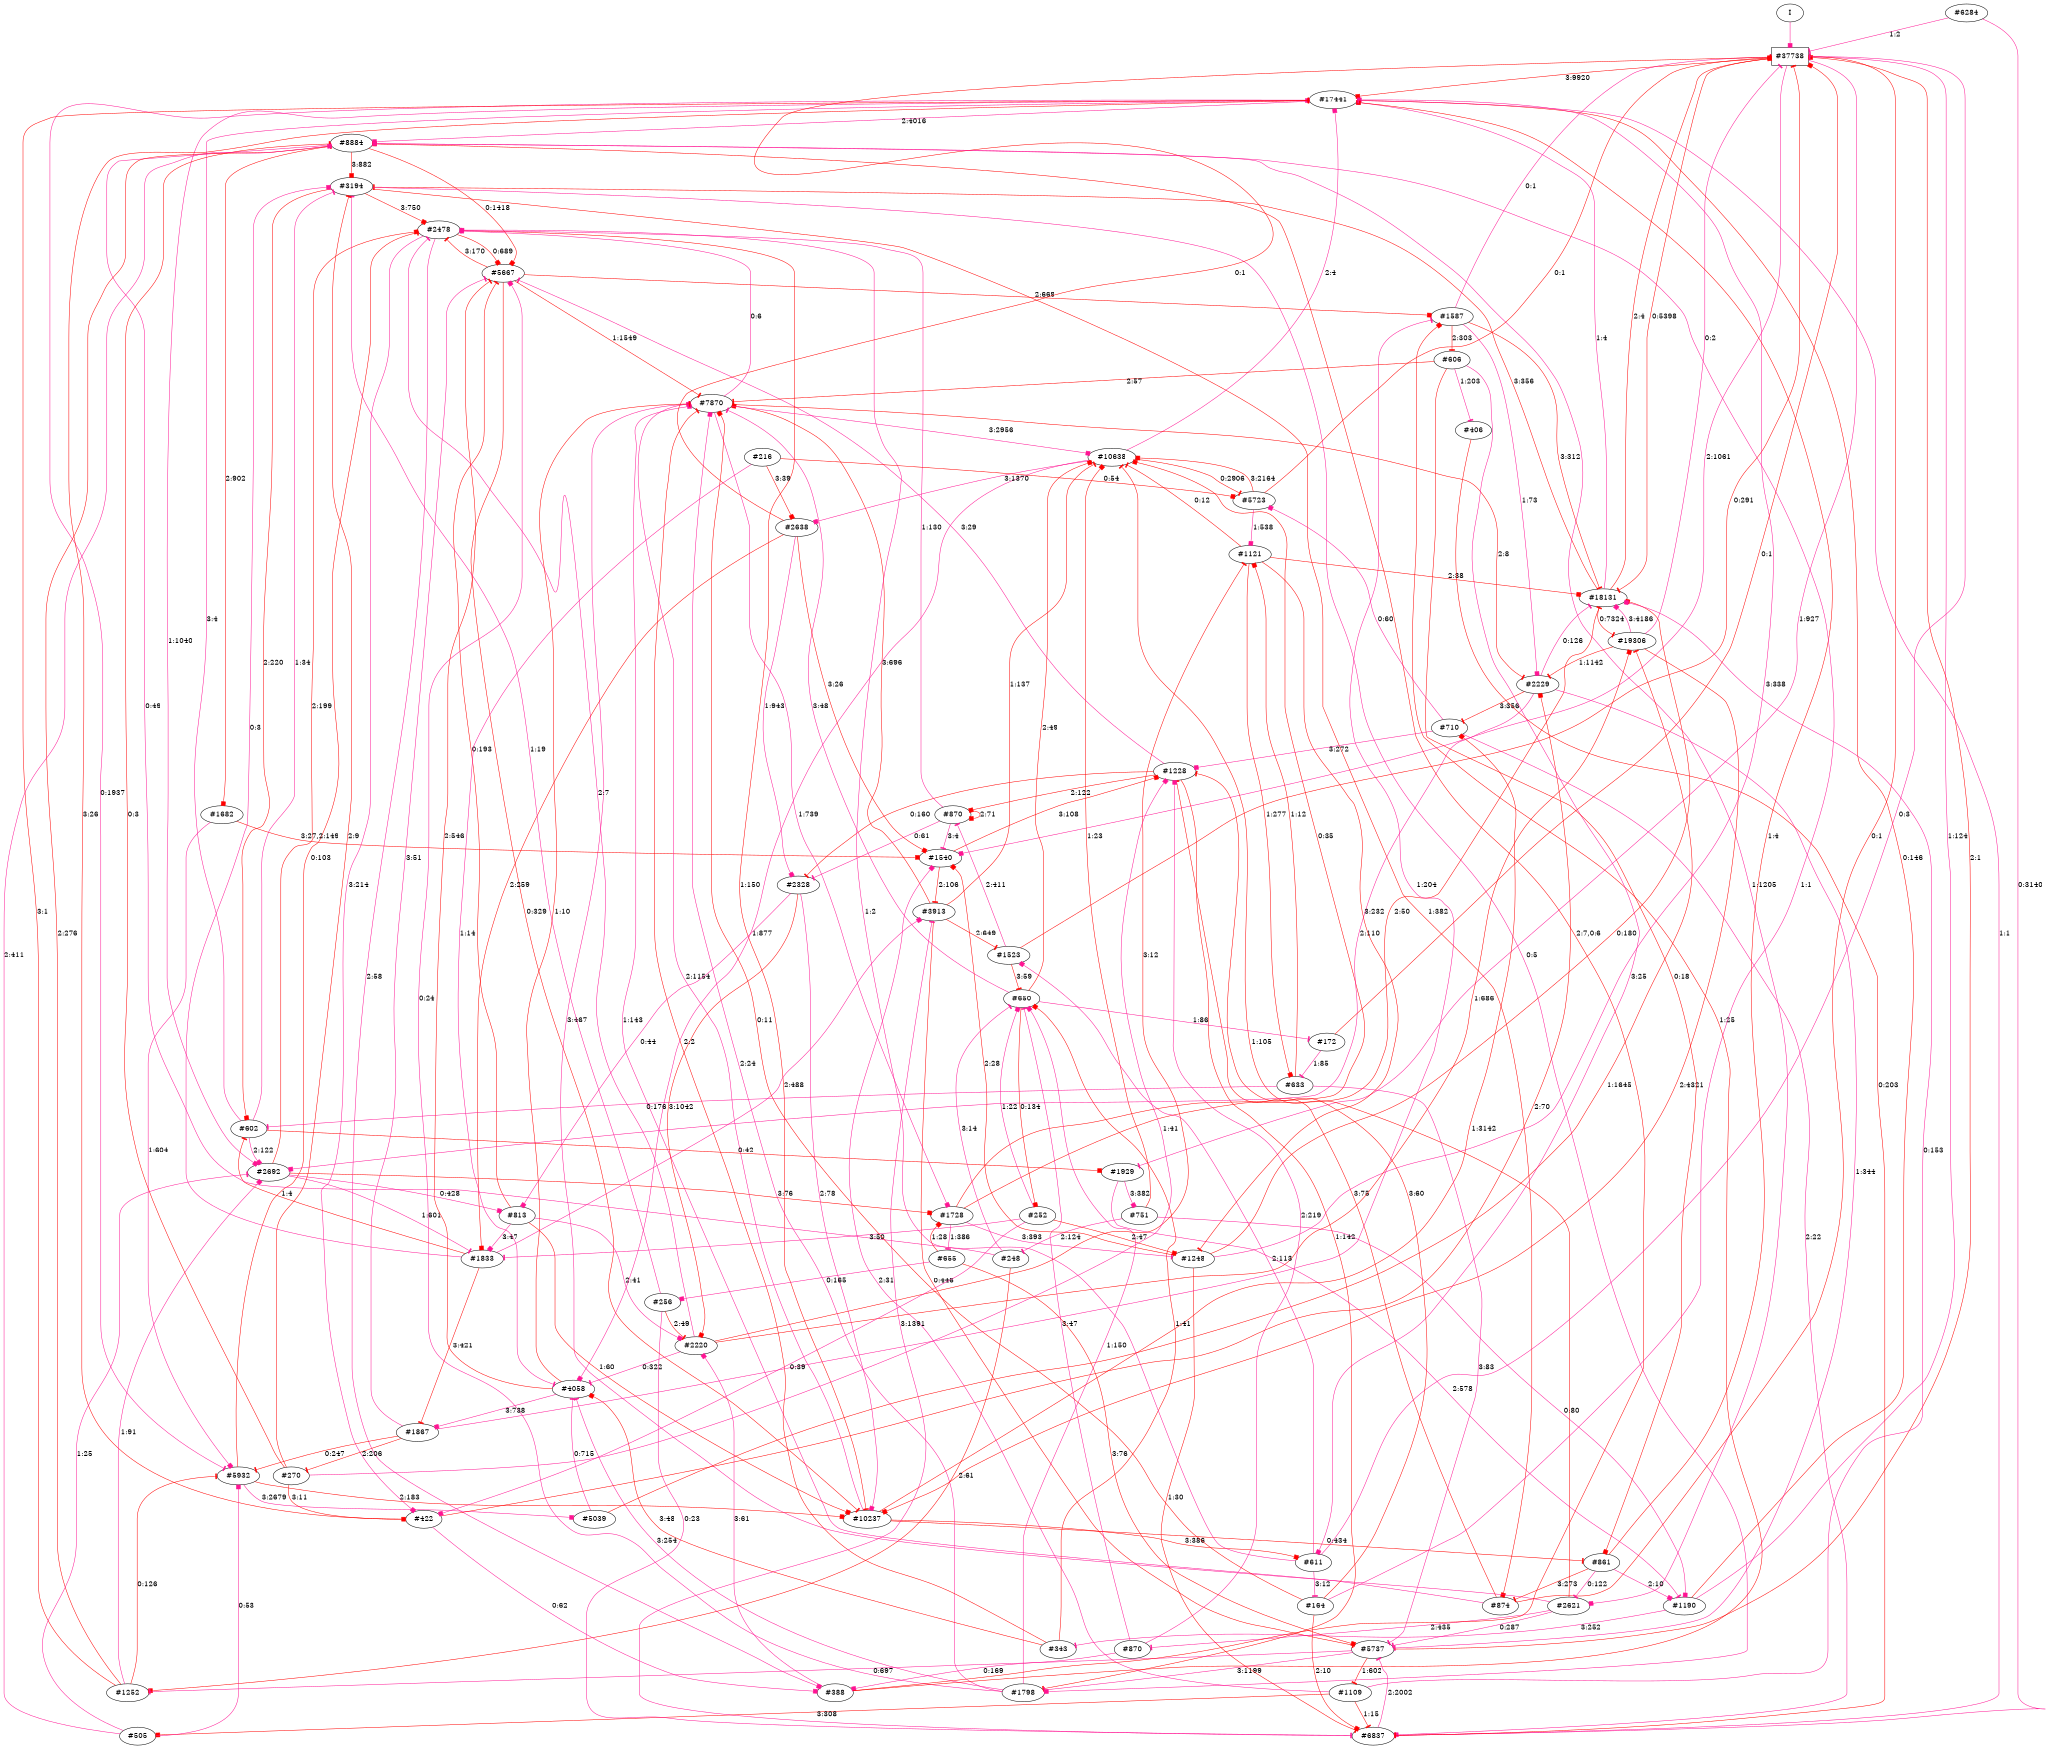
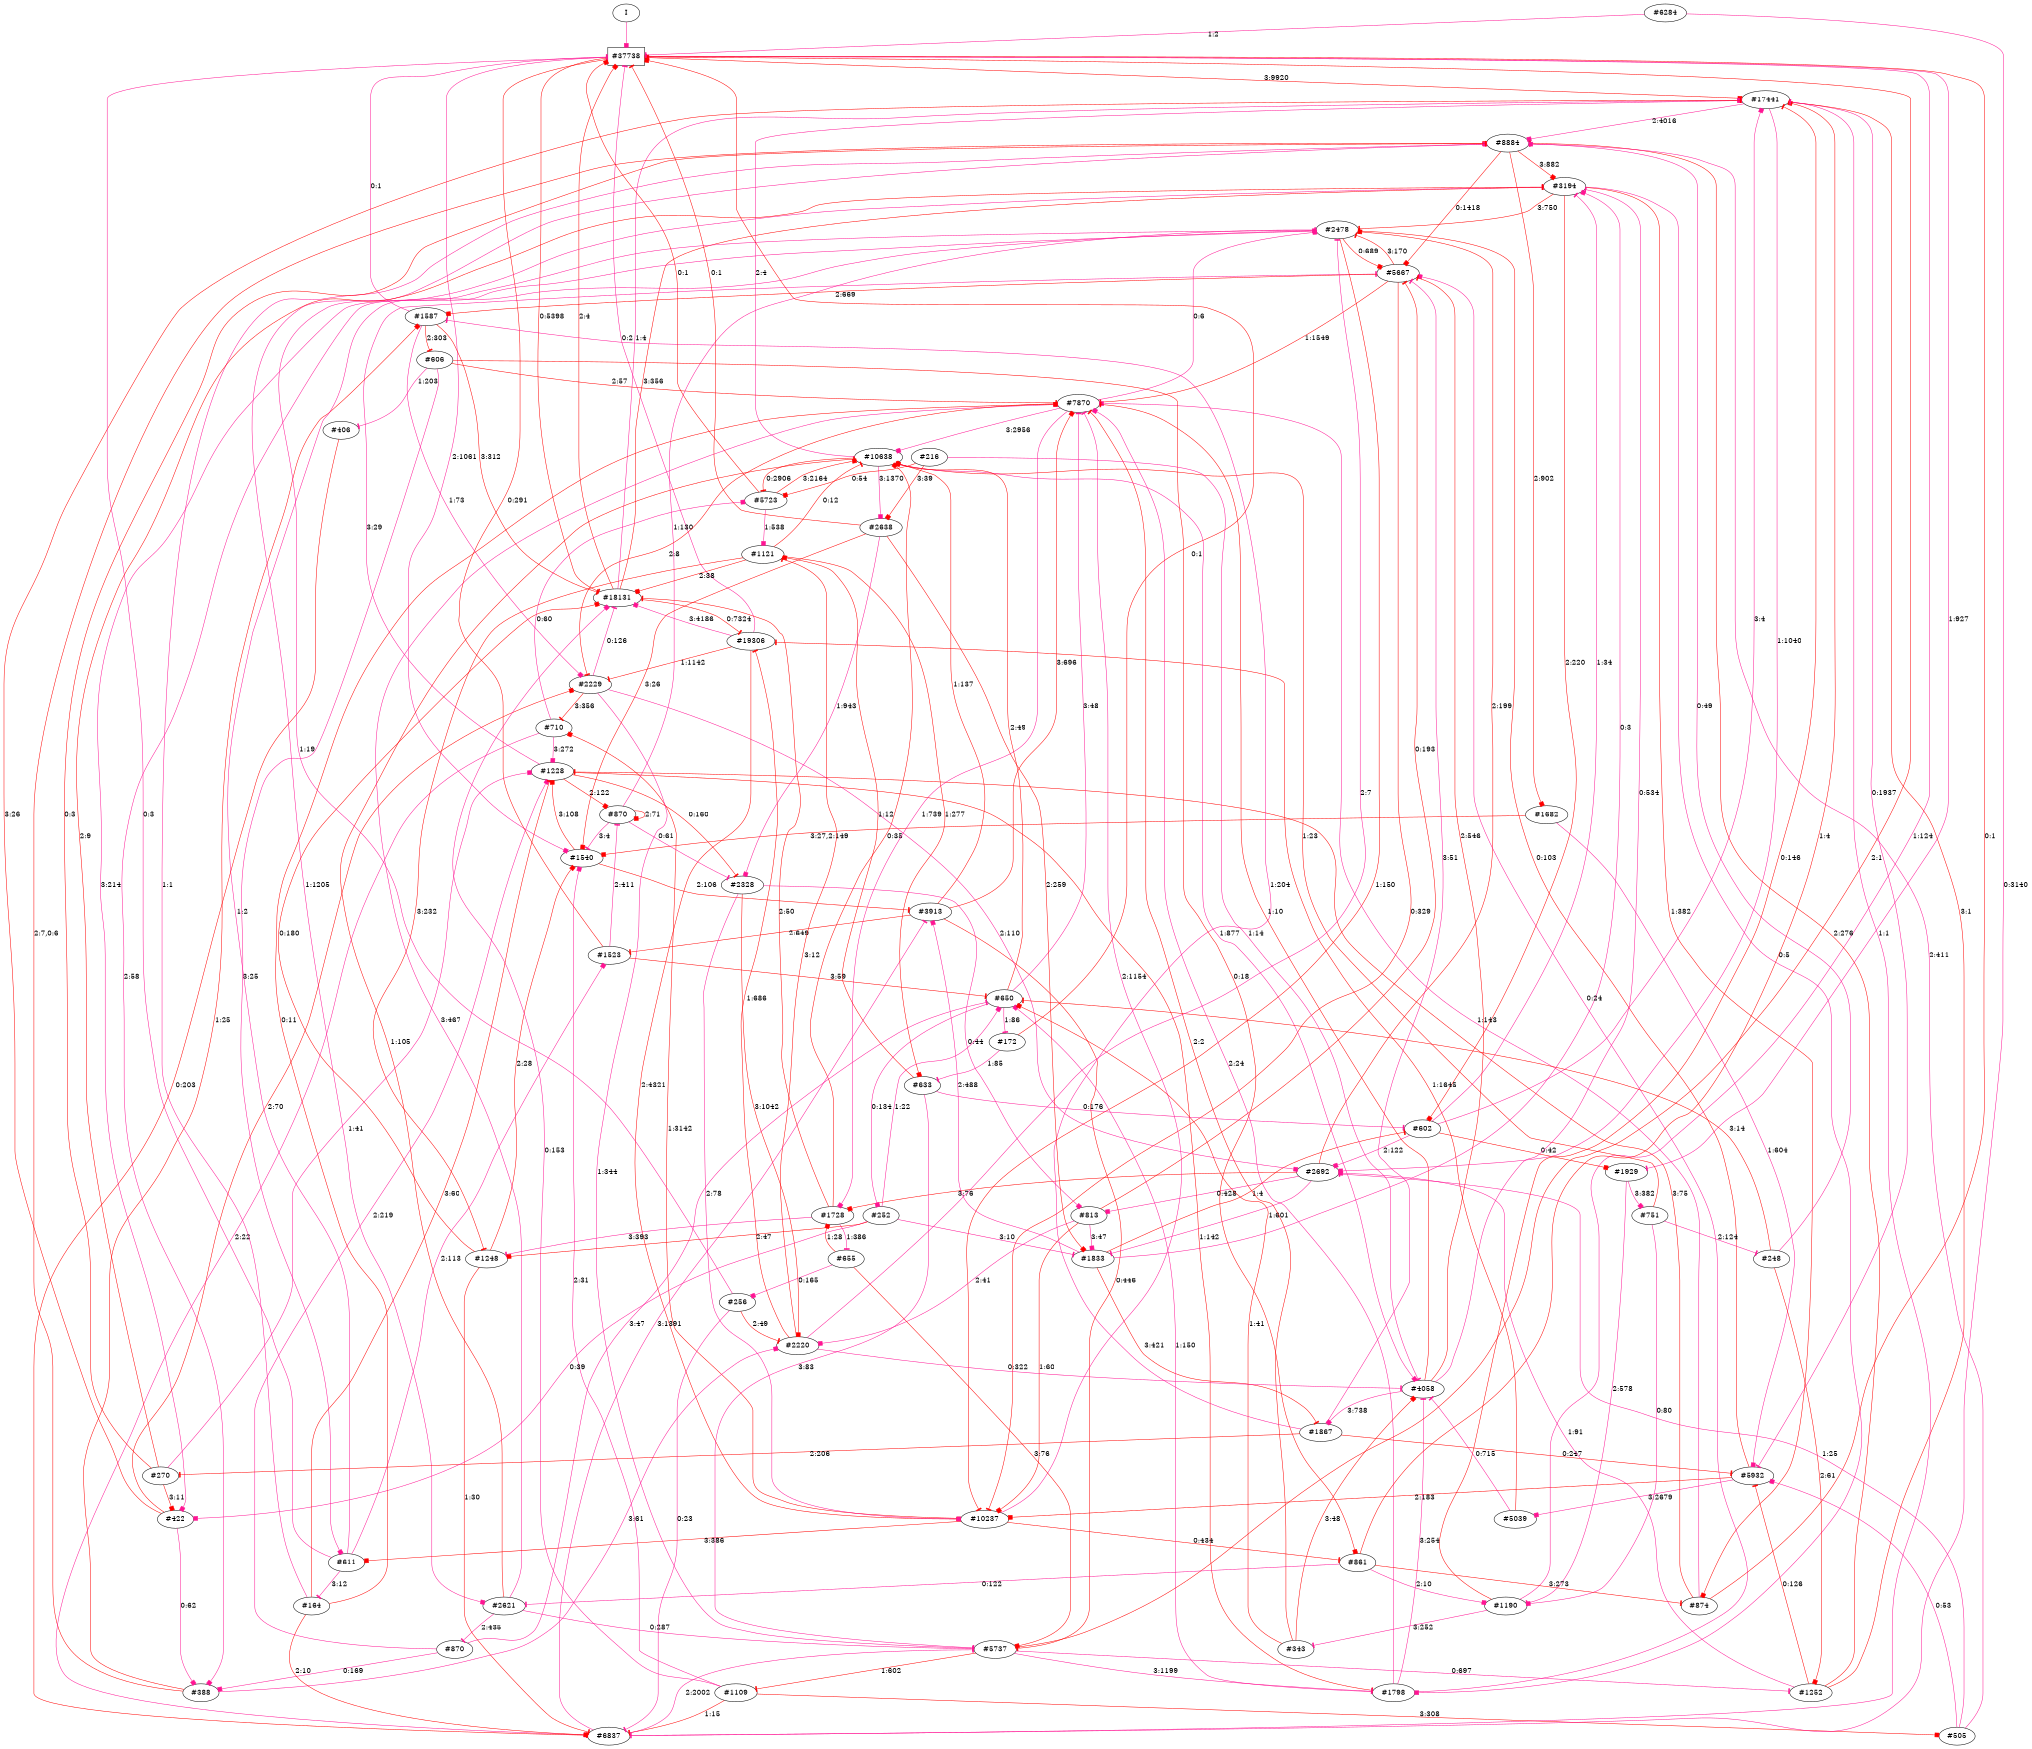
edge "#3194" -> "#2478": arrowhead box -> tee
edge "#1248" -> "#17441": removed, label "3:338"
edge "#4058" -> "#3194": added, label "0:534"
edge "#650" -> "#252": color red -> deeppink
edge "#248" -> "#650": color deeppink -> red
edge "#2220" -> "#19306": arrowhead box -> tee
edge "#252" -> "#1833": label "3:50" -> "3:10"
